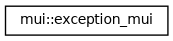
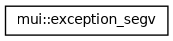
node "mui::exception_mui": label "mui::exception_mui" -> "mui::exception_segv"
